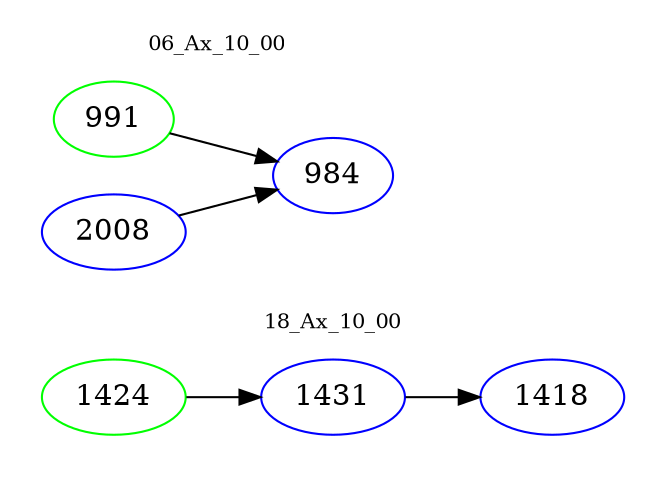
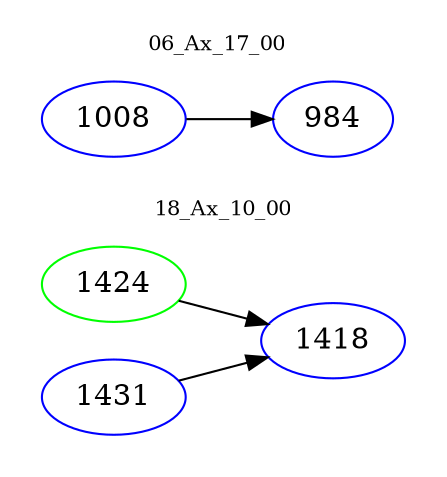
cluster "06_Ax_10_00": label "06_Ax_10_00" -> "06_Ax_17_00"
node "991": removed
node "2008": label "2008" -> "1008"
edge "1424" -> "1431": now "1424" -> "1418"
